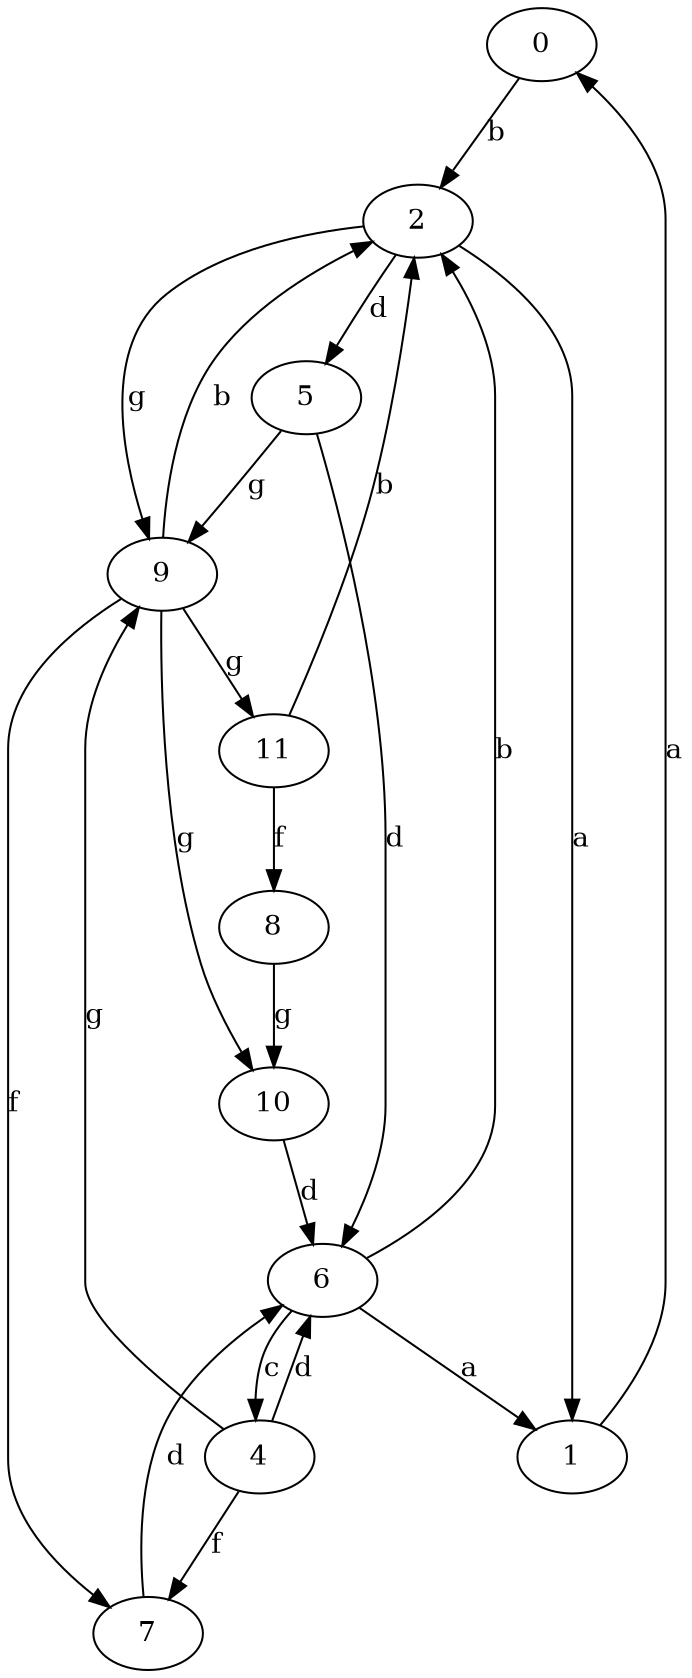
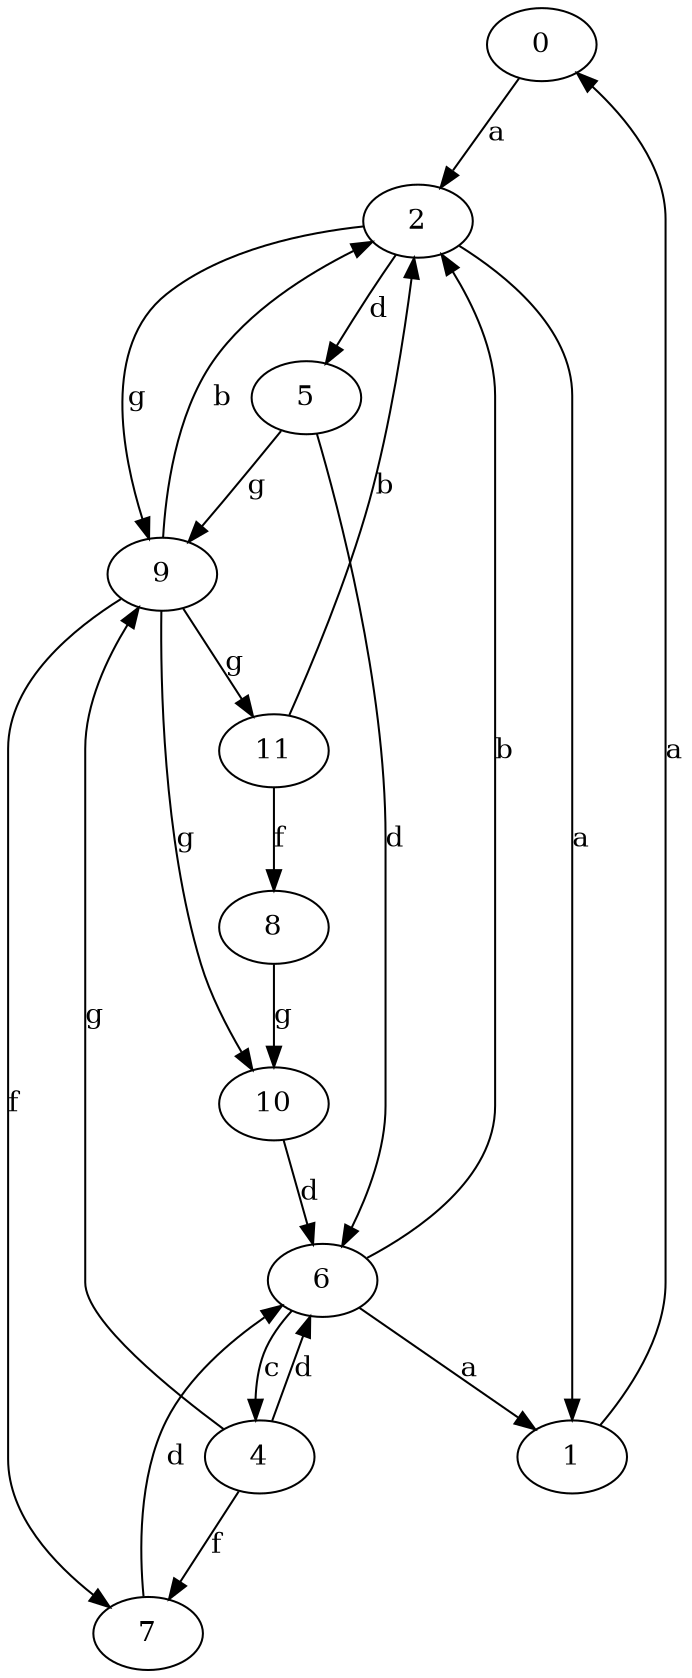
edge "0" -> "2": label "b" -> "a"
